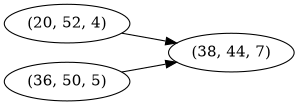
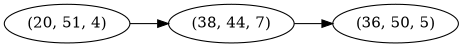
node "(20, 52, 4)": label "(20, 52, 4)" -> "(20, 51, 4)"
edge "(36, 50, 5)" -> "(38, 44, 7)": reversed
